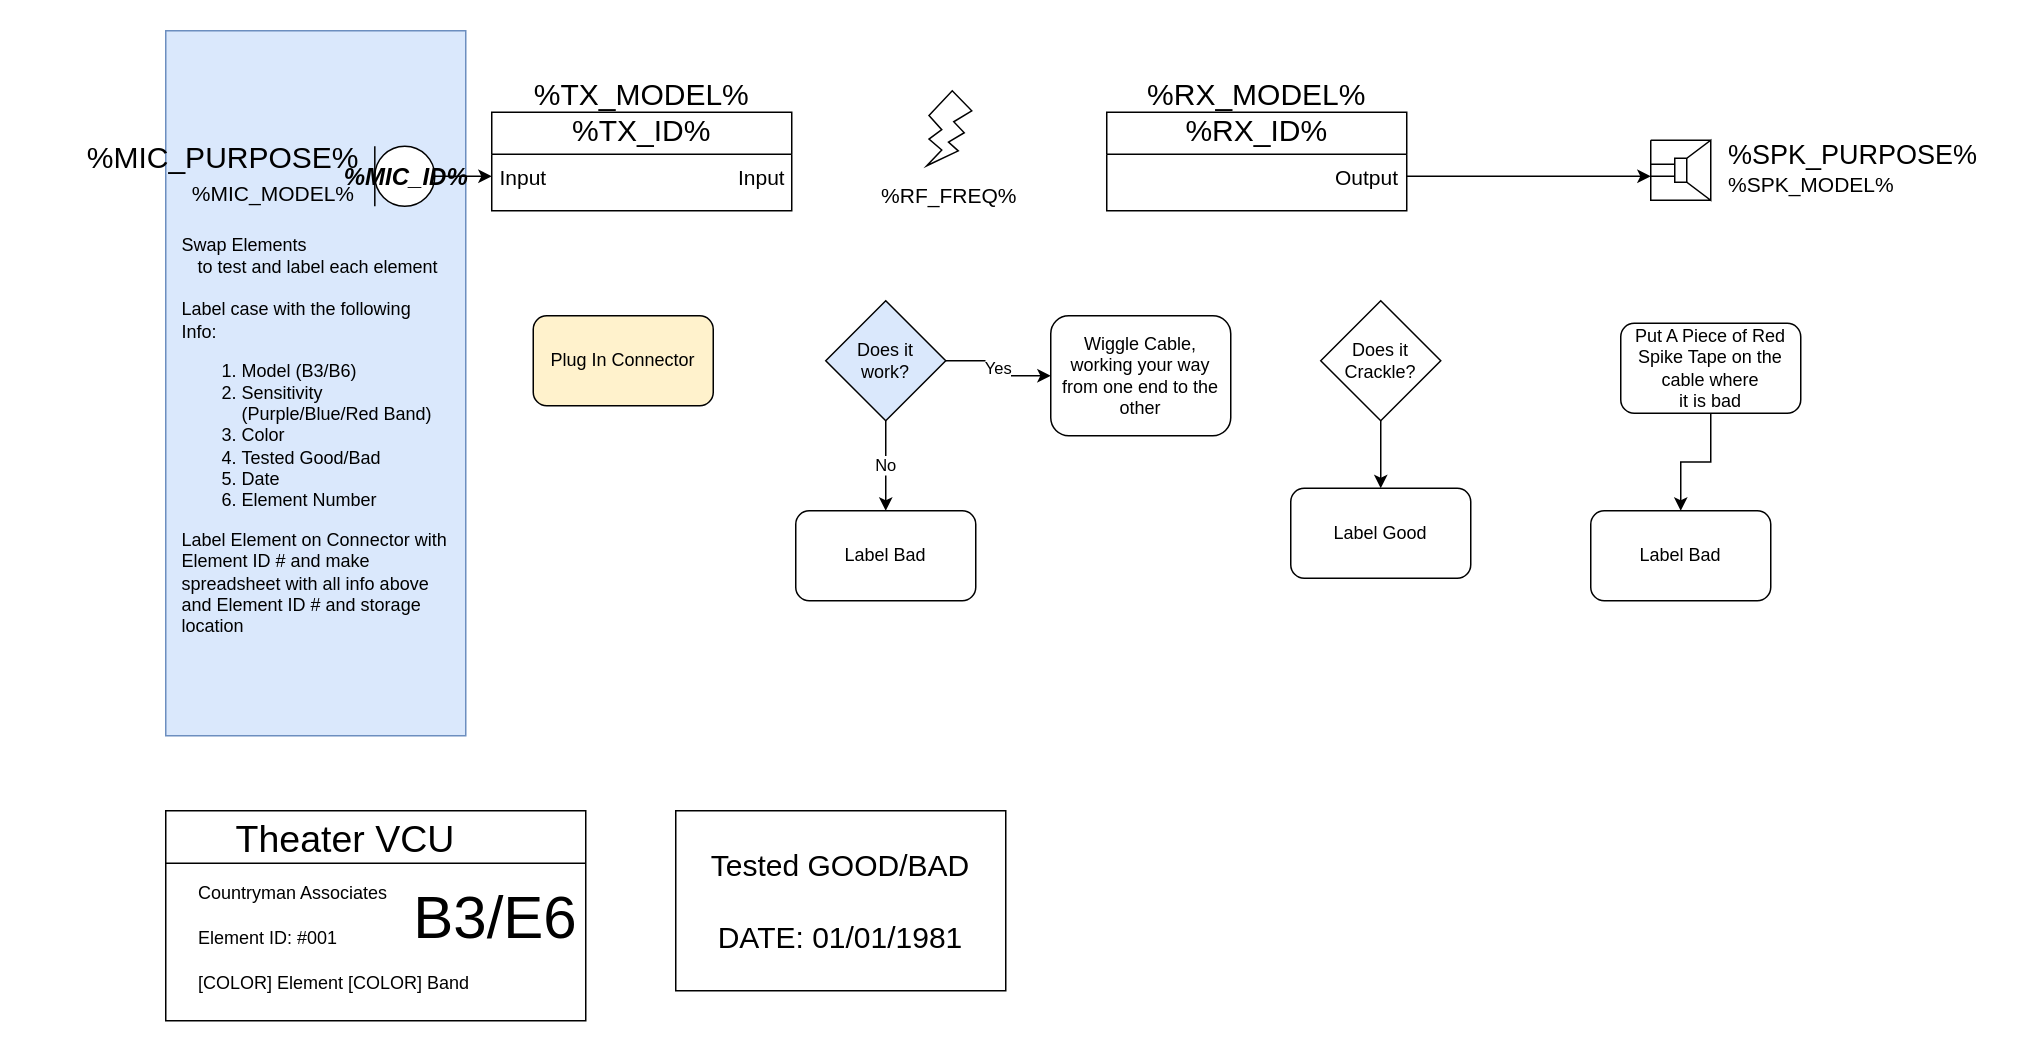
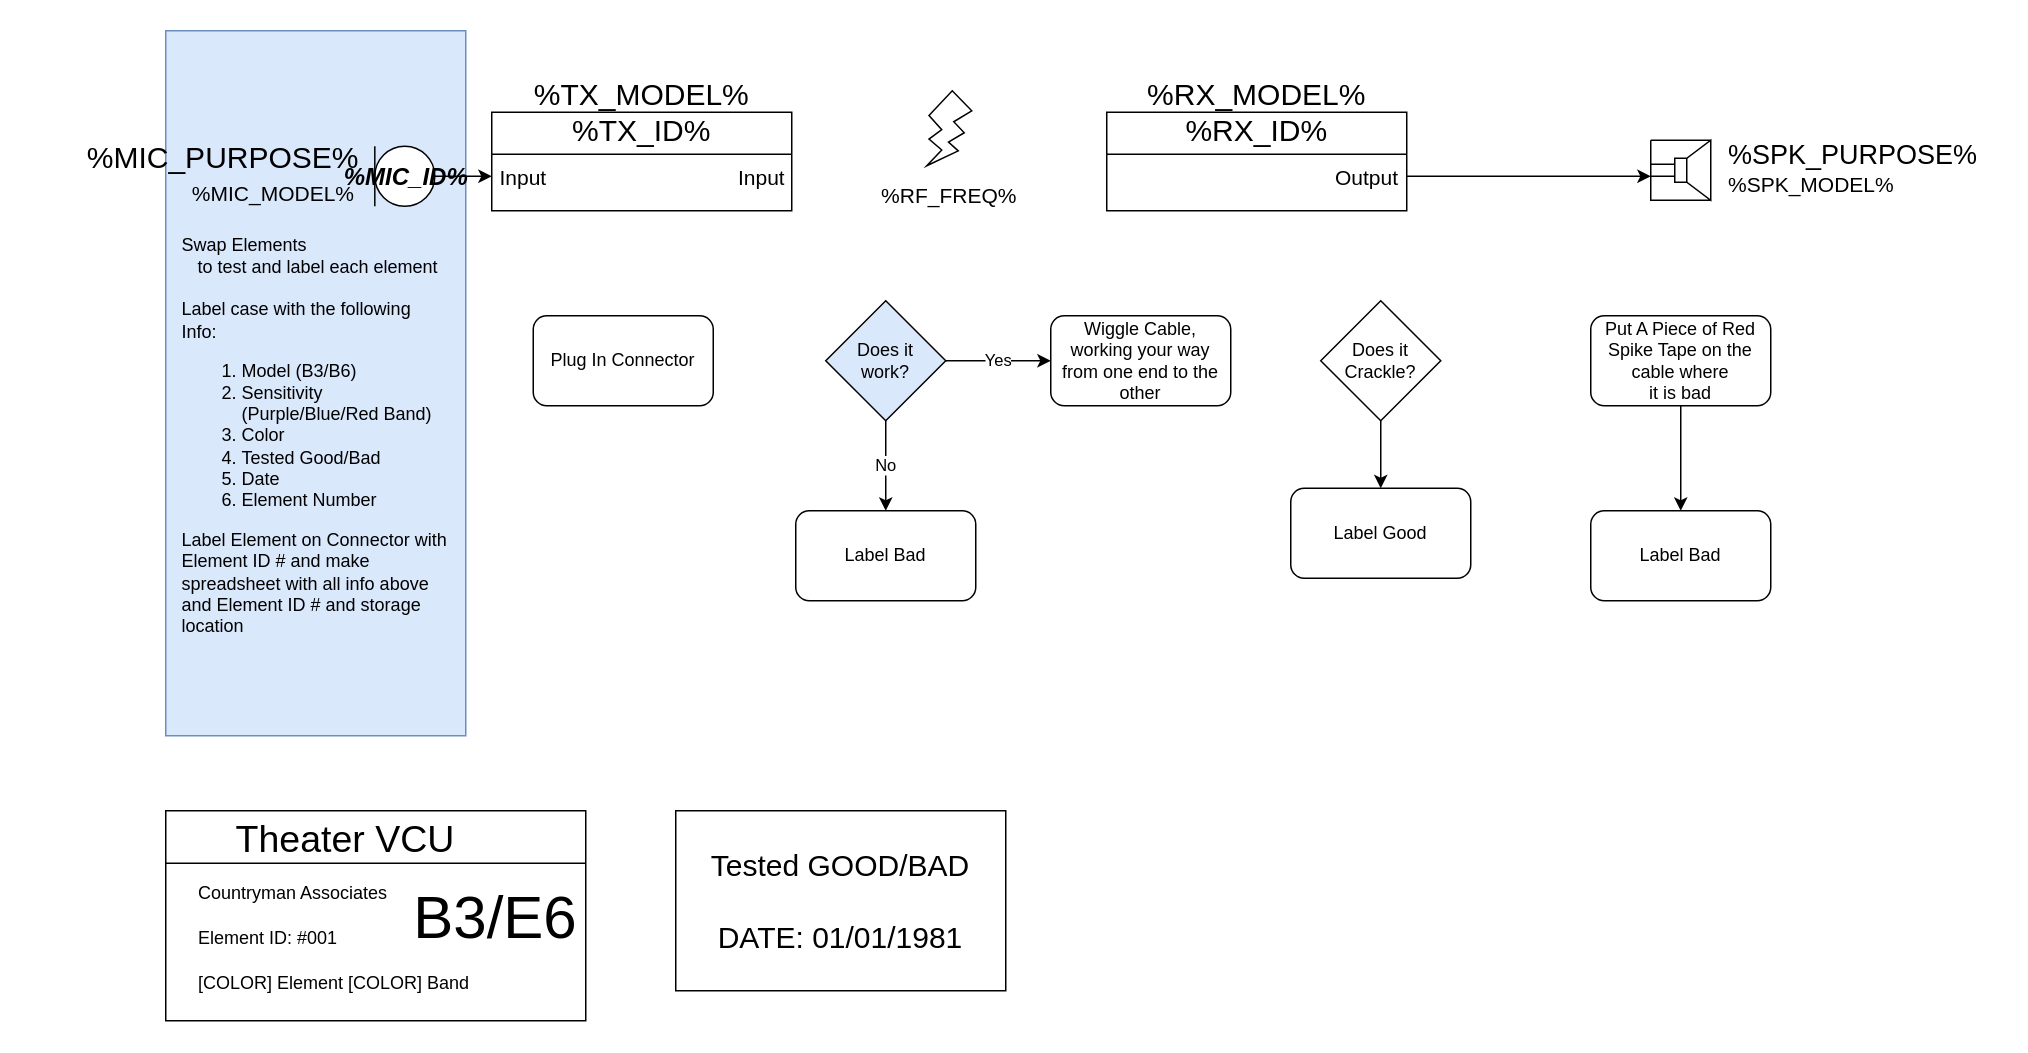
node "Plug In Connector": fillcolor #fff2cc -> #ffffff
node "Put A Piece of Red Spike Tape on the cable where it is bad": moved (1711, 368) -> (1681, 361)
node "Wiggle Cable, working your way from one end to the other": size 180x120 -> 180x90
